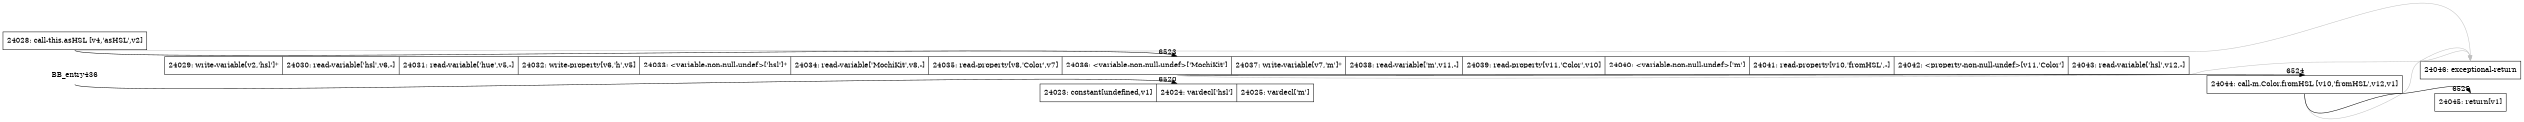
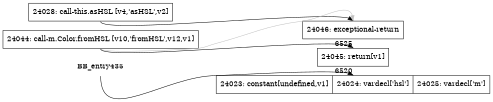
edge "24028: call-this.asHSL [v4,'asHSL',v2]" -> "24046: exceptional-return": color gray -> black
node "24029: write-variable[v2,'hsl']*": removed
node "BB_entry436": label "BB_entry436" -> "BB_entry435"
